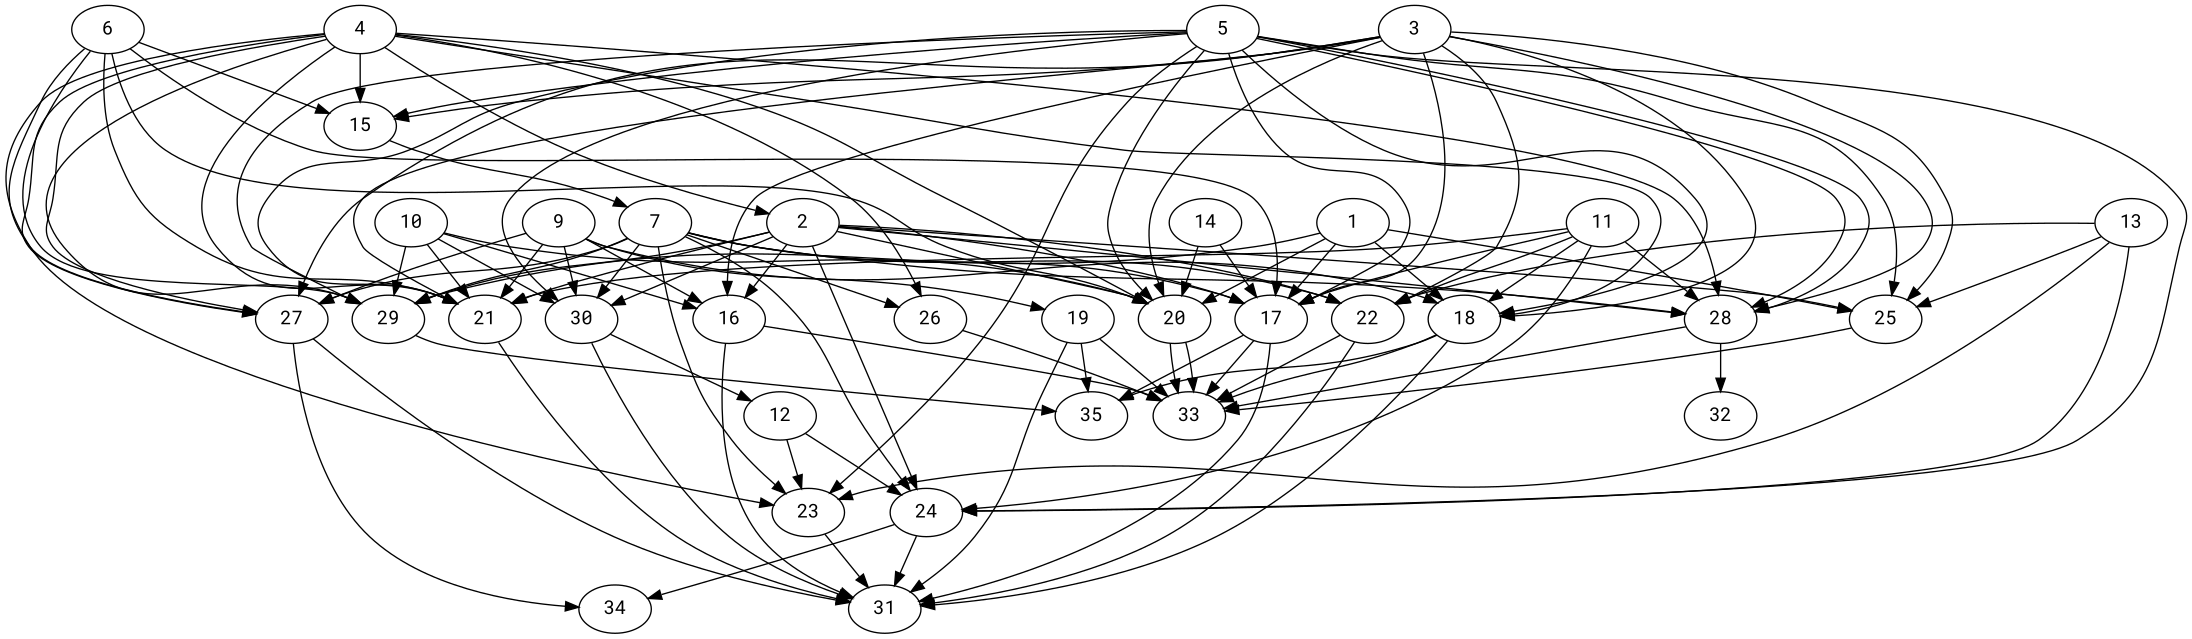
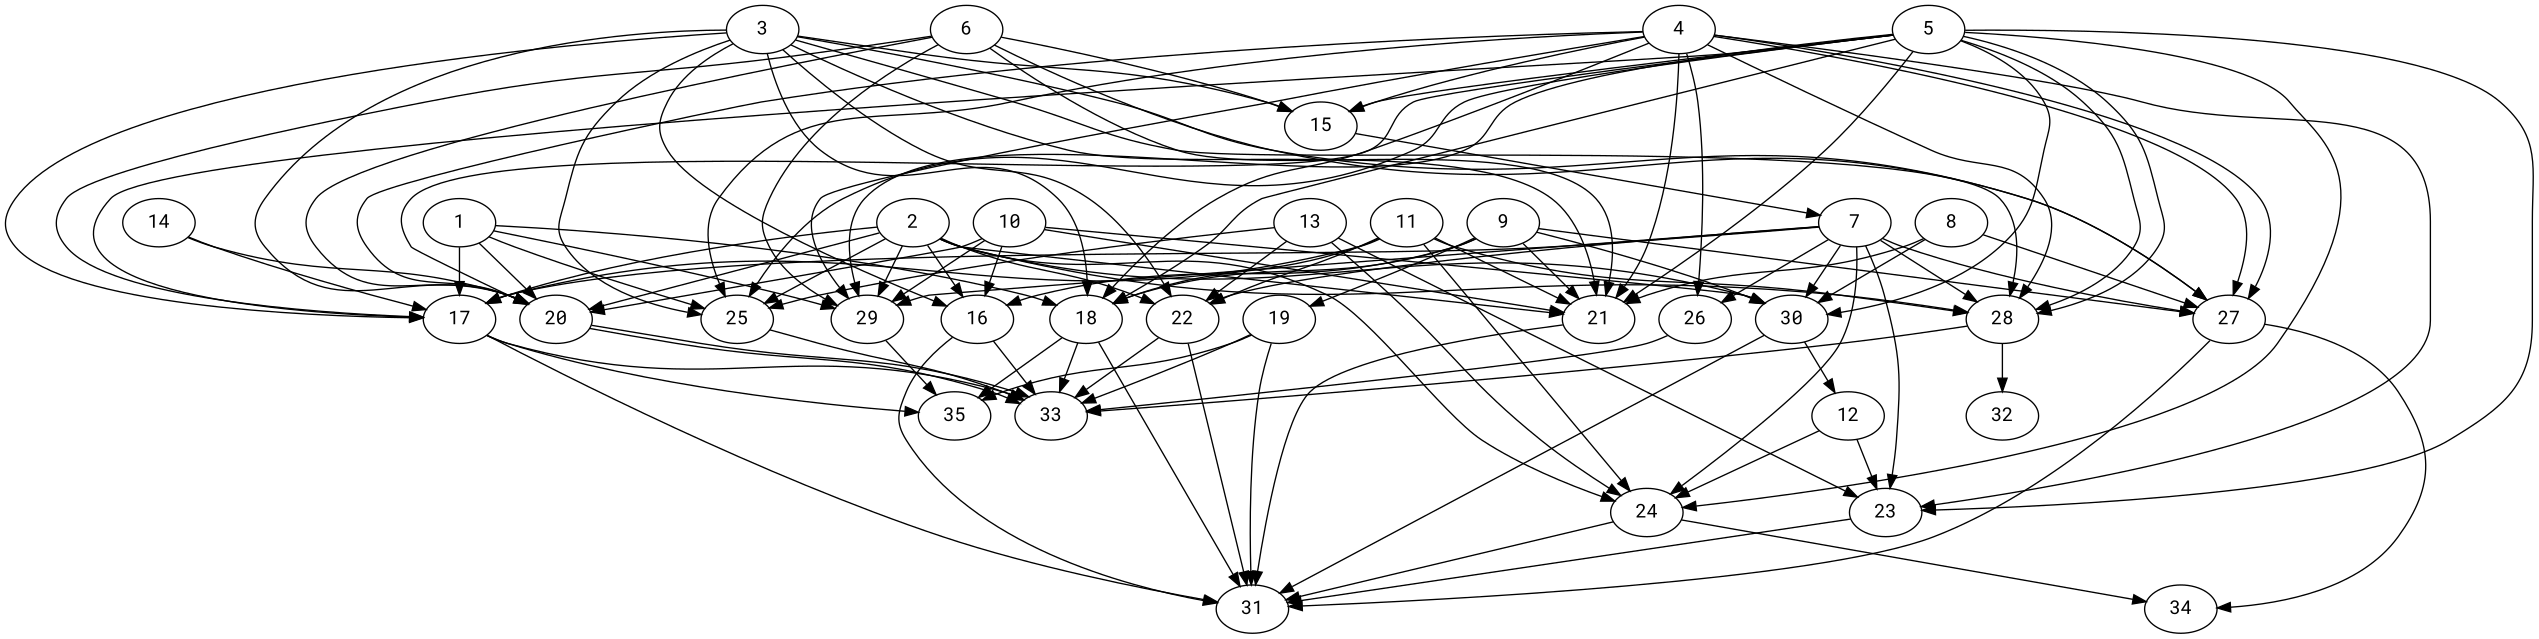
edge "4" -> "2": now "4" -> "25"
node "8": added
